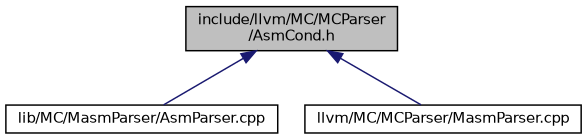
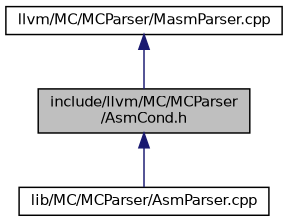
edge "llvm/MC/MCParser/MasmParser.cpp" -> "include/llvm/MC/MCParser /AsmCond.h": reversed
node "lib/MC/MasmParser/AsmParser.cpp": label "lib/MC/MasmParser/AsmParser.cpp" -> "lib/MC/MCParser/AsmParser.cpp"
